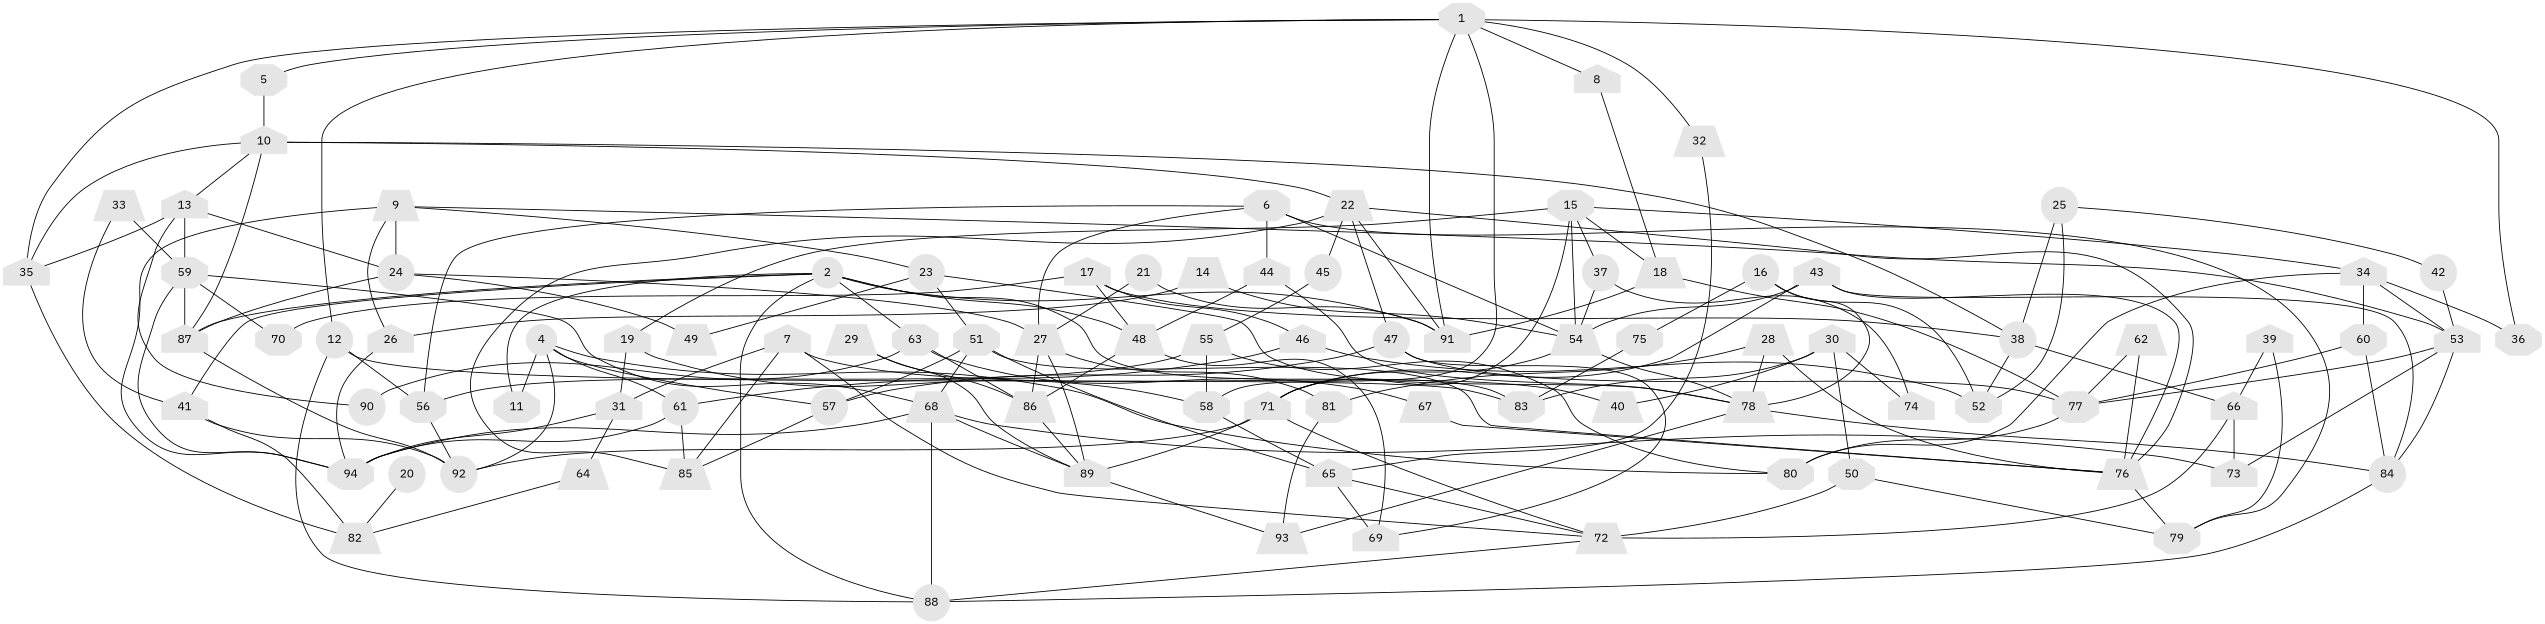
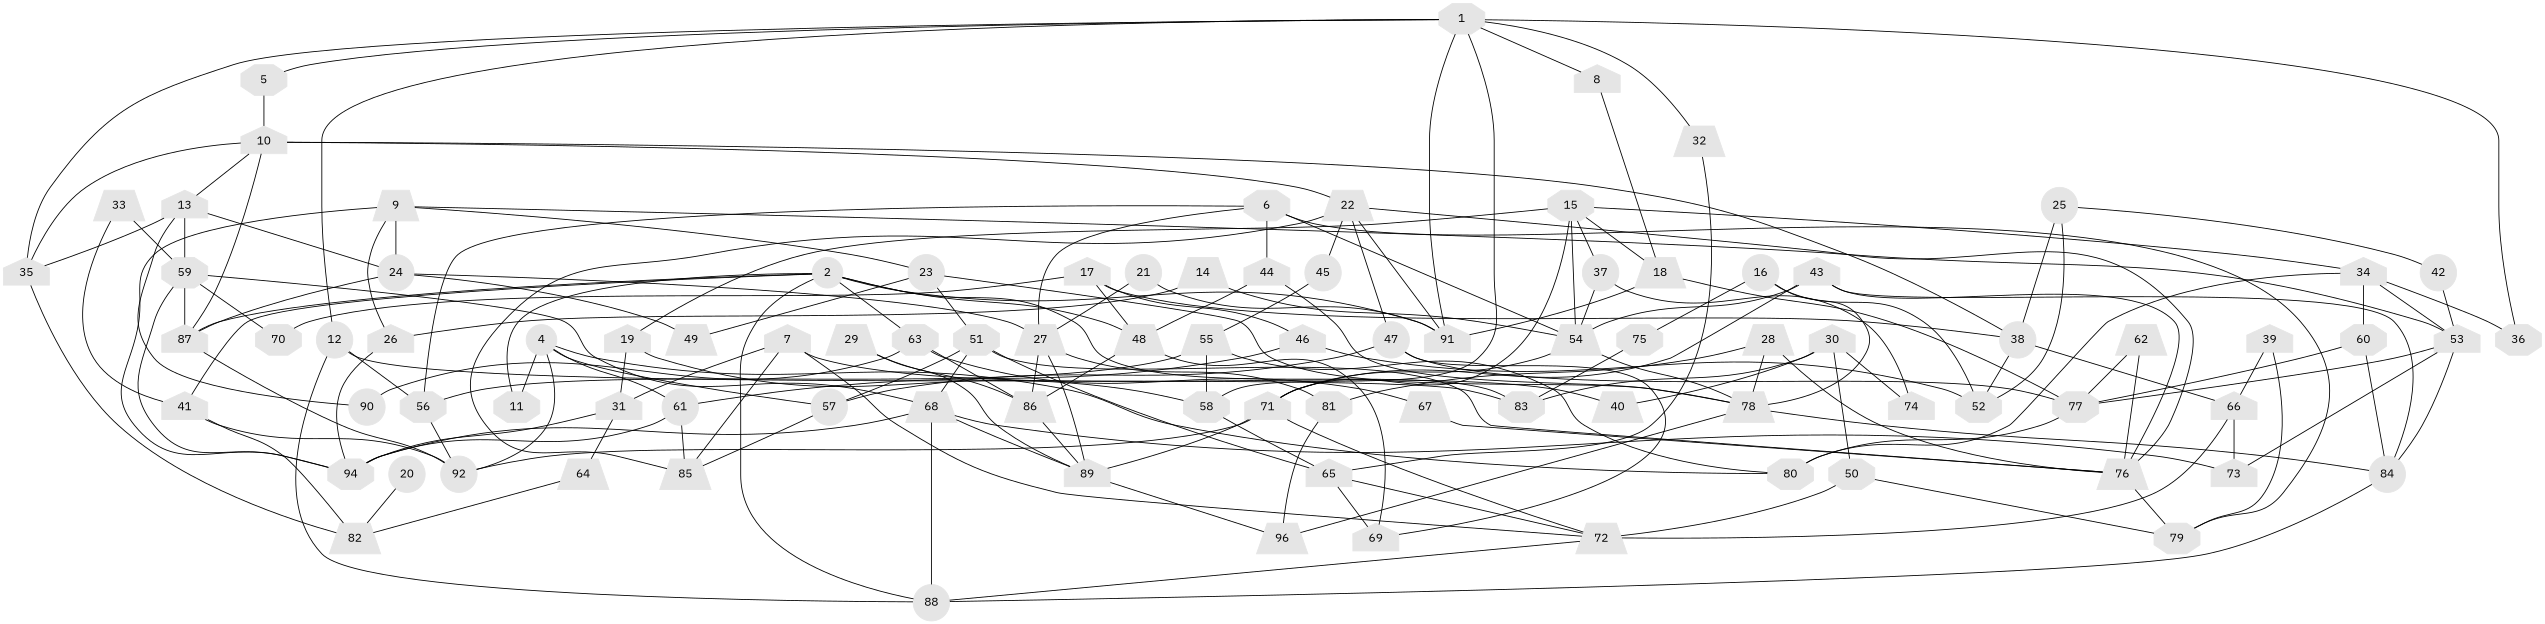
node "93": label "93" -> "96"
